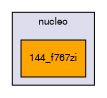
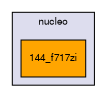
node "144_f767zi": label "144_f767zi" -> "144_f717zi"
